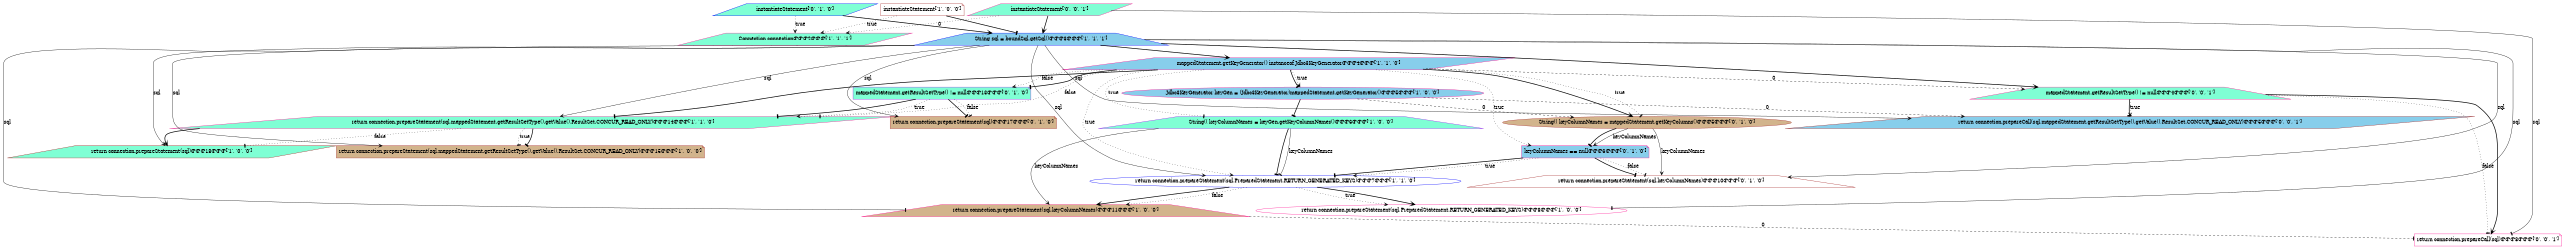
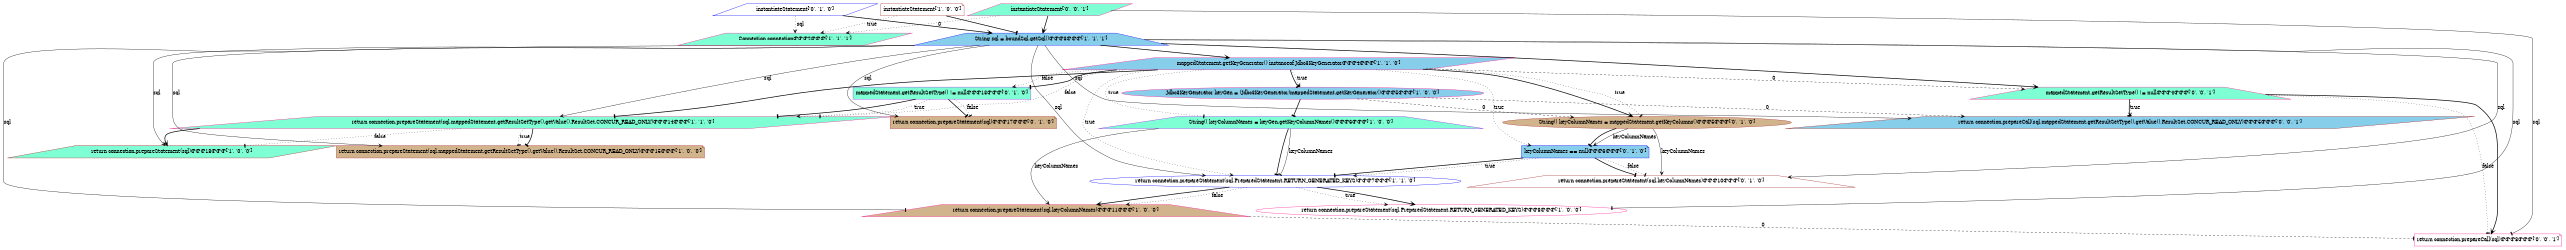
node "instantiateStatement['0', '1', '0']": fillcolor aquamarine -> white
edge "instantiateStatement['0', '1', '0']" -> "Connection connection@@@2@@@['1', '1', '1']": label "true" -> "sql"
node "keyColumnNames == null@@@6@@@['0', '1', '0']": color deeppink -> blue
